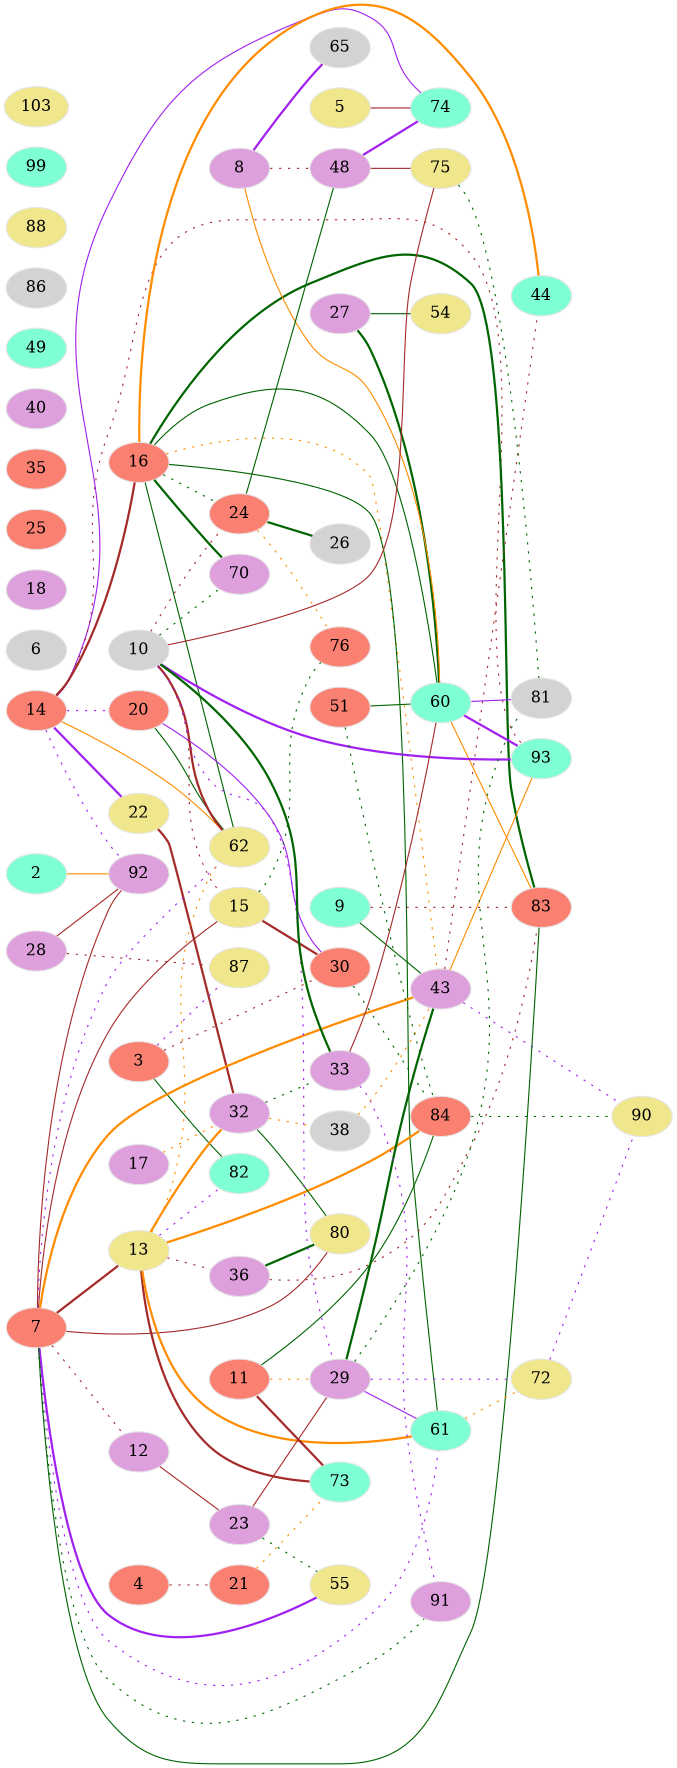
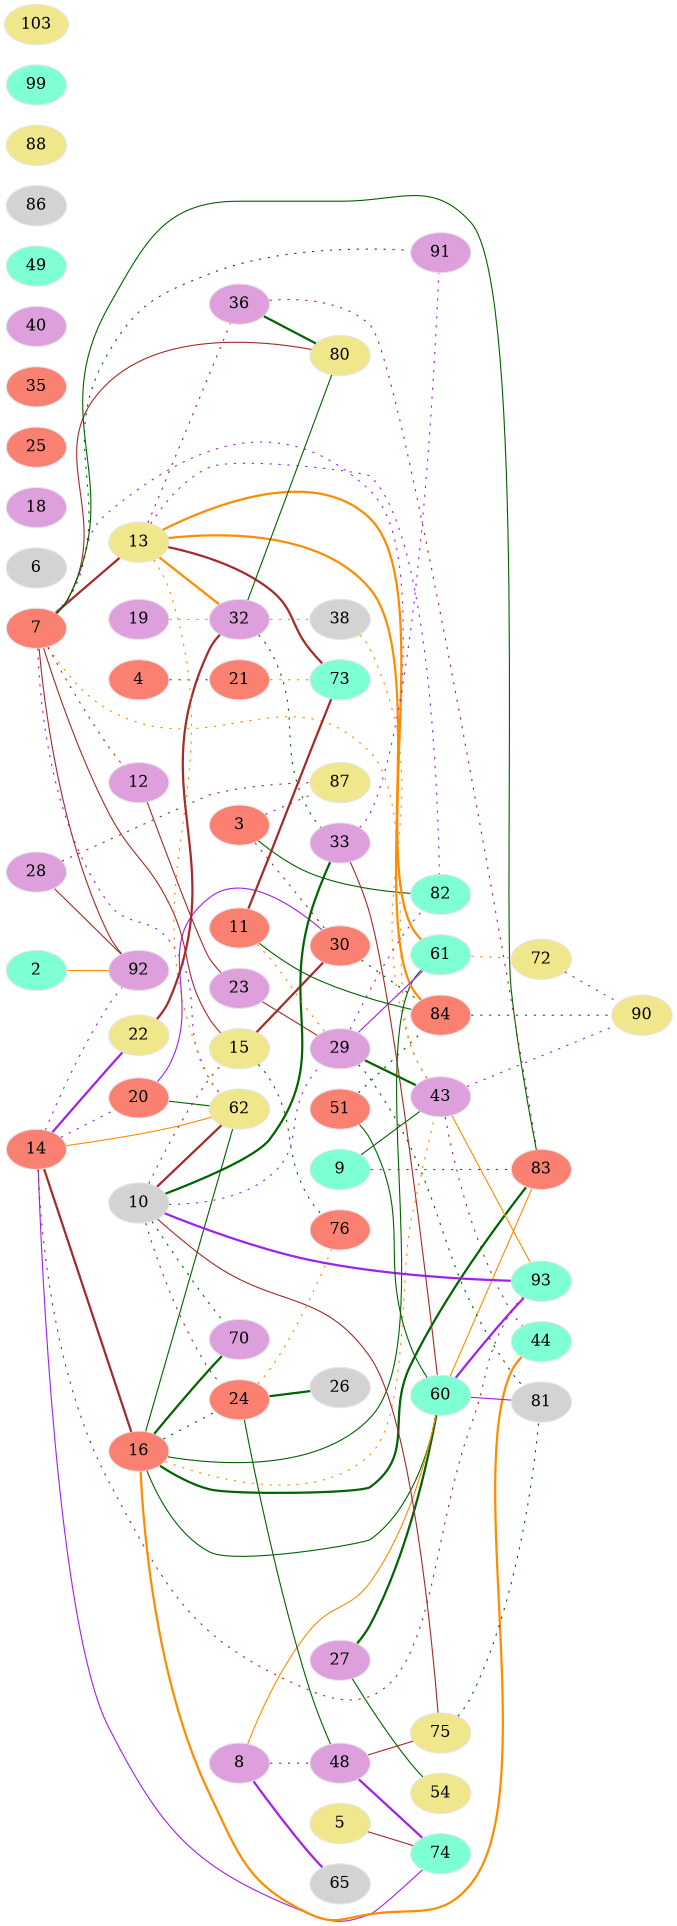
edge "43" -- "7": style bold -> dotted
node "17": label "17" -> "19"
edge "29" -- "72": now "29" -- "82"
node "55": removed
